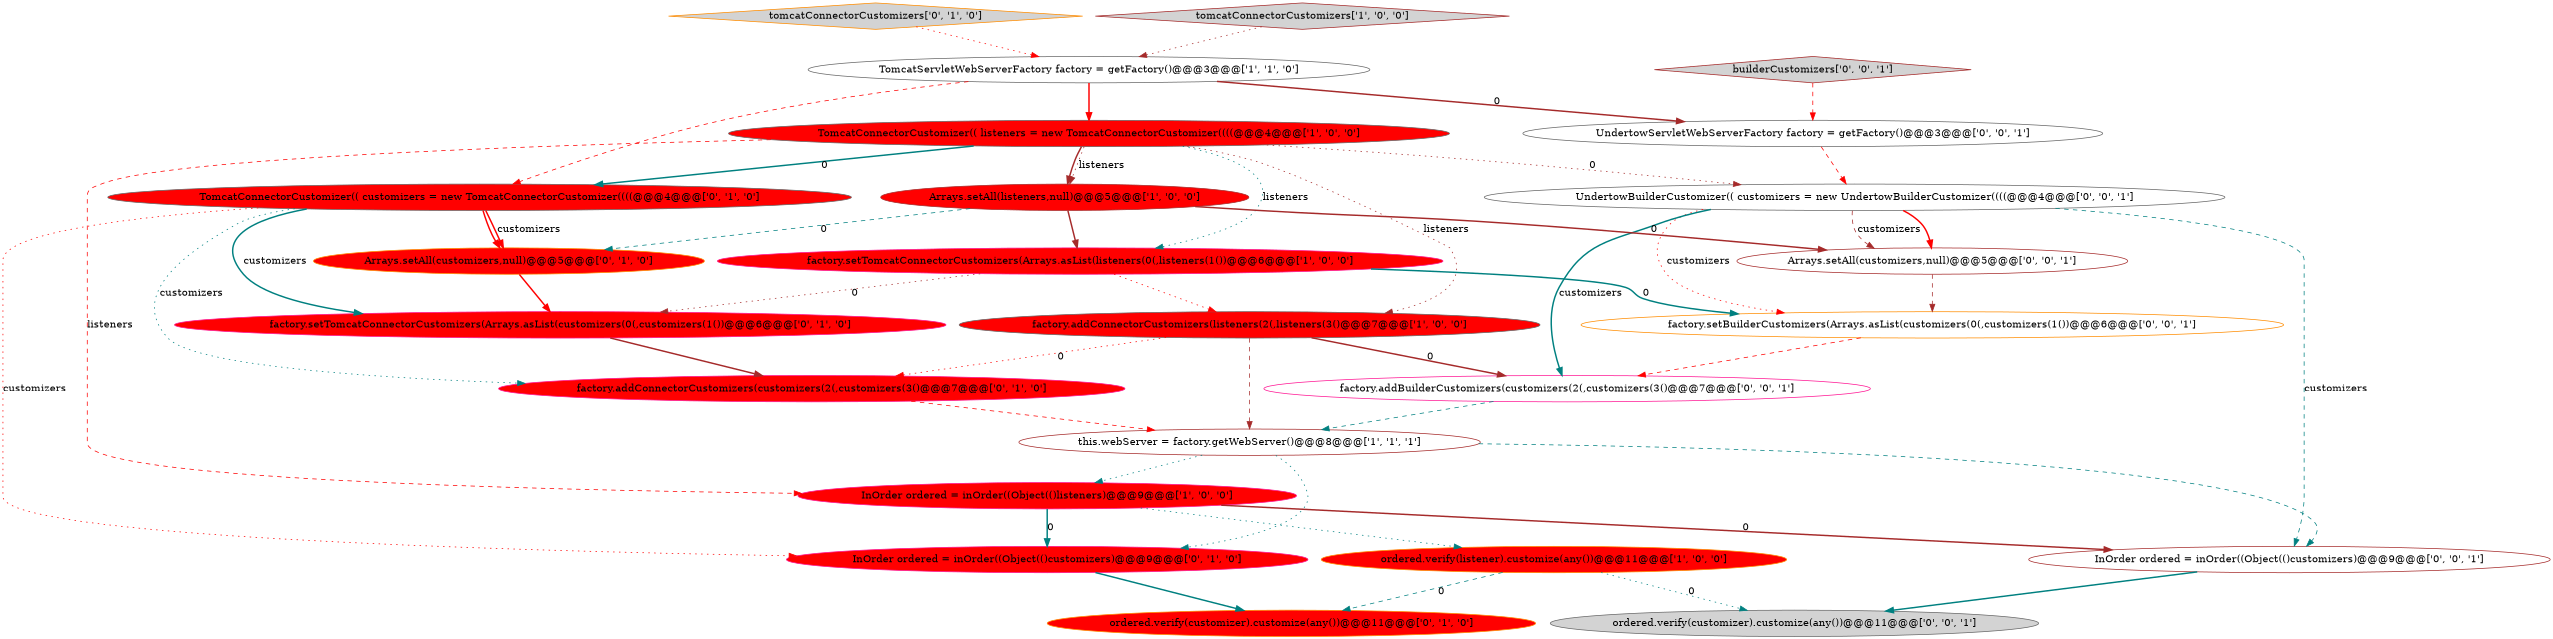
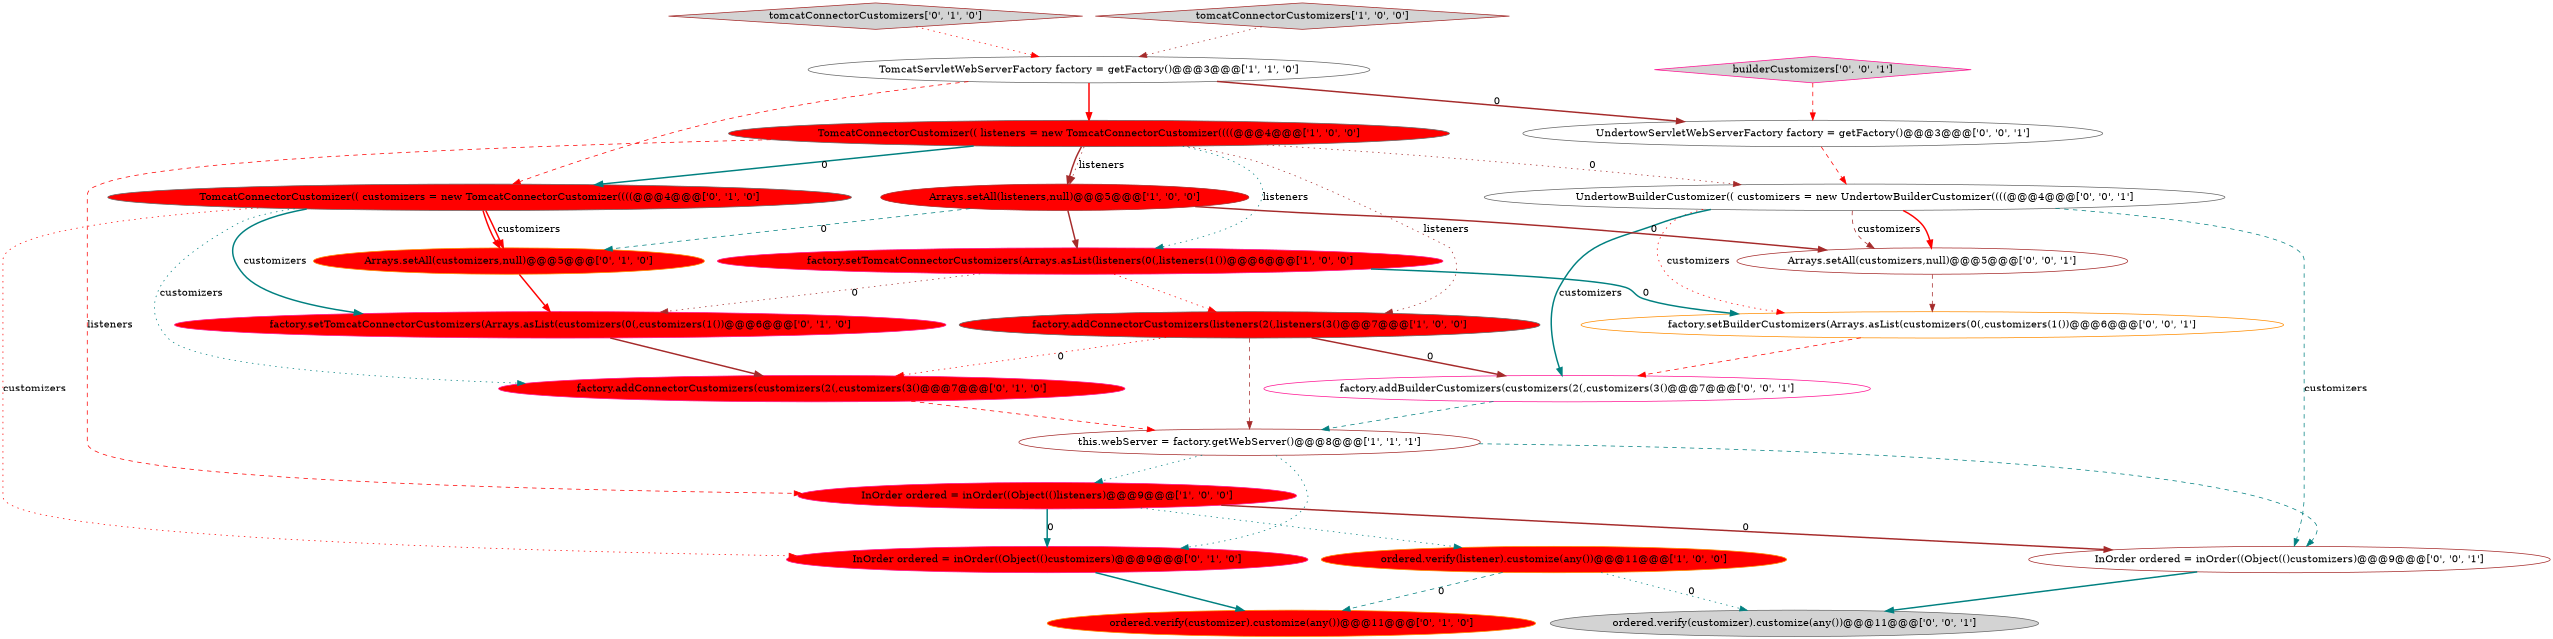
node "tomcatConnectorCustomizers['0', '1', '0']": color darkorange -> brown
node "builderCustomizers['0', '0', '1']": color brown -> deeppink
